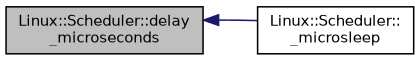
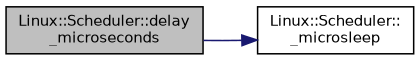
edge "Linux::Scheduler:: _microsleep" -> "Linux::Scheduler::delay _microseconds": reversed
